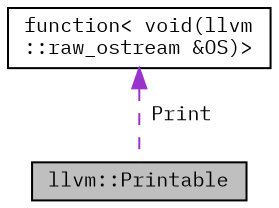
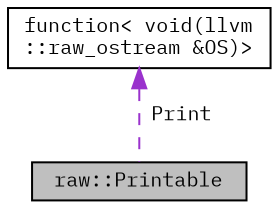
node "llvm::Printable": label "llvm::Printable" -> "raw::Printable"
